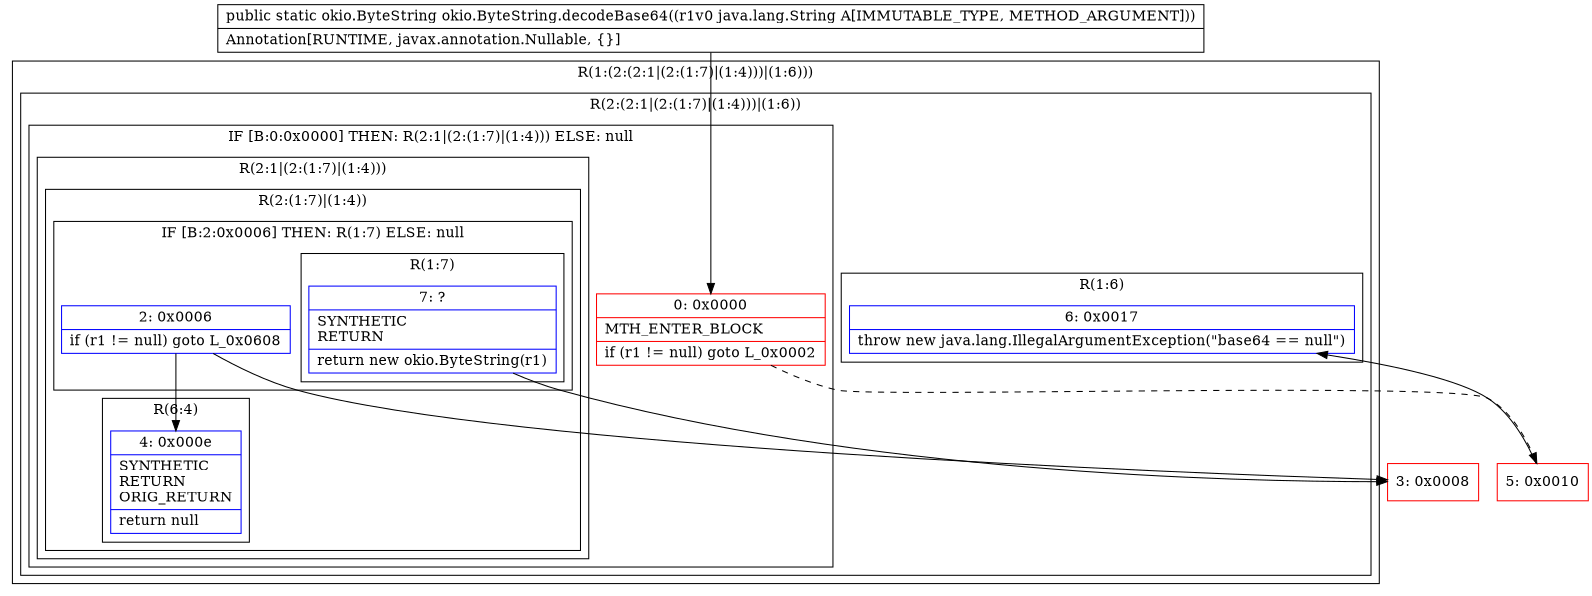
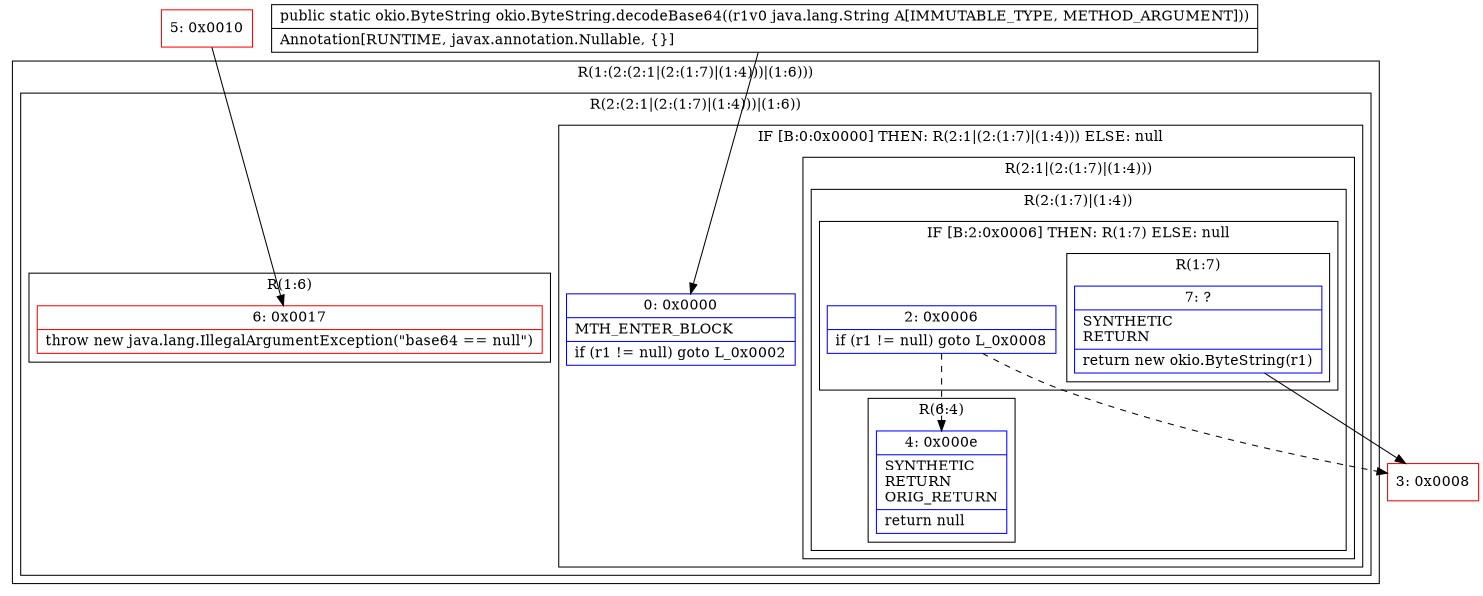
node "0: 0x0000": color red -> blue
node "6: 0x0017": color blue -> red
node "2: 0x0006": text "if (r1 != null) goto L_0x0608" -> "if (r1 != null) goto L_0x0008"
edge "2: 0x0006" -> "4: 0x000e": style solid -> dashed
edge "0: 0x0000" -> "5: 0x0010": removed
edge "2: 0x0006" -> "3: 0x0008": style solid -> dashed
